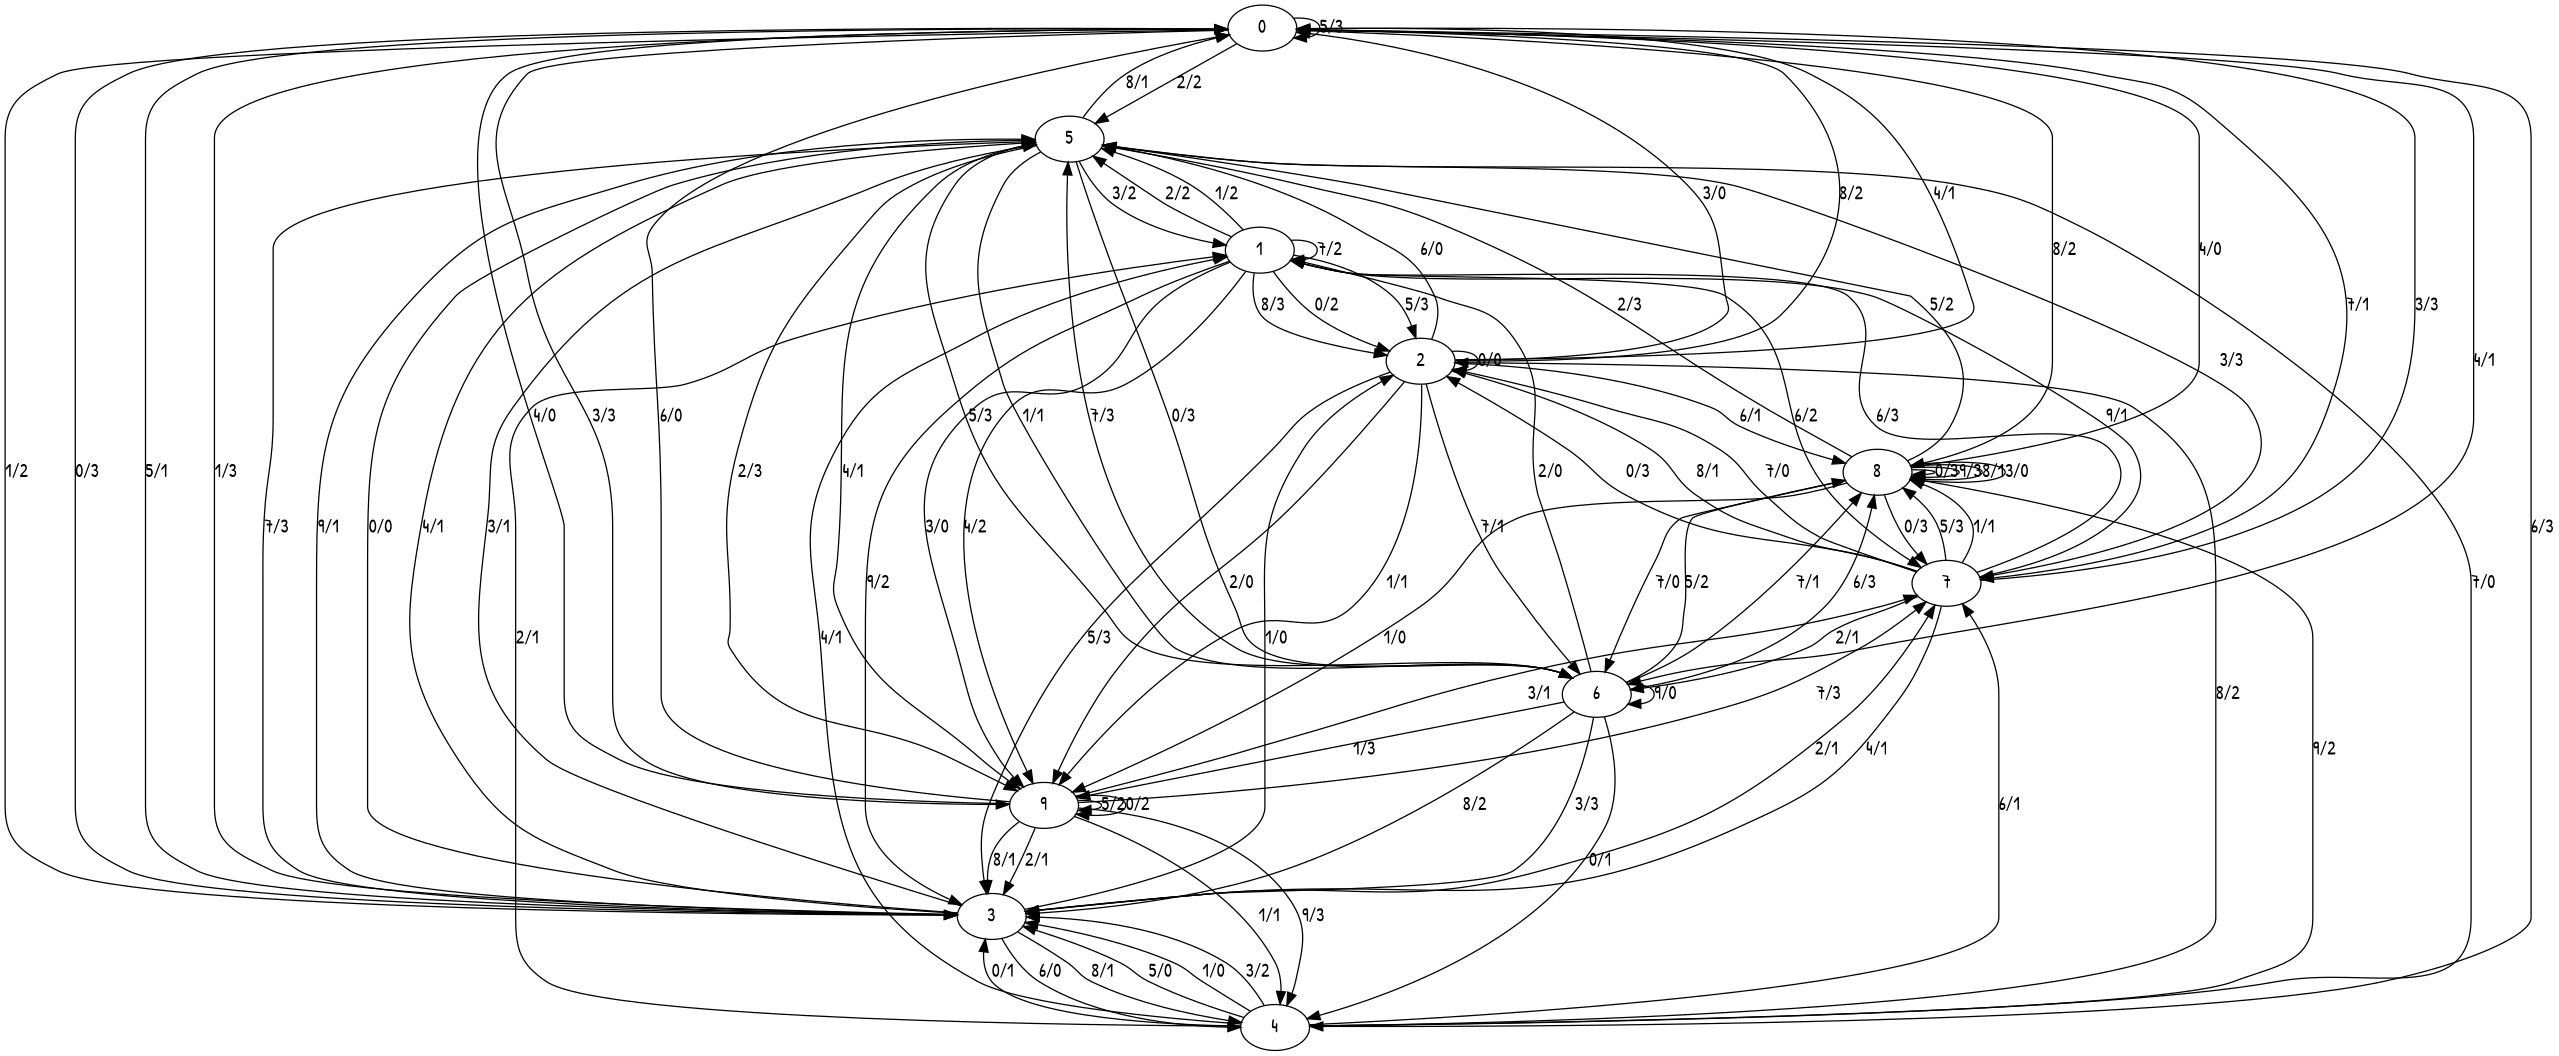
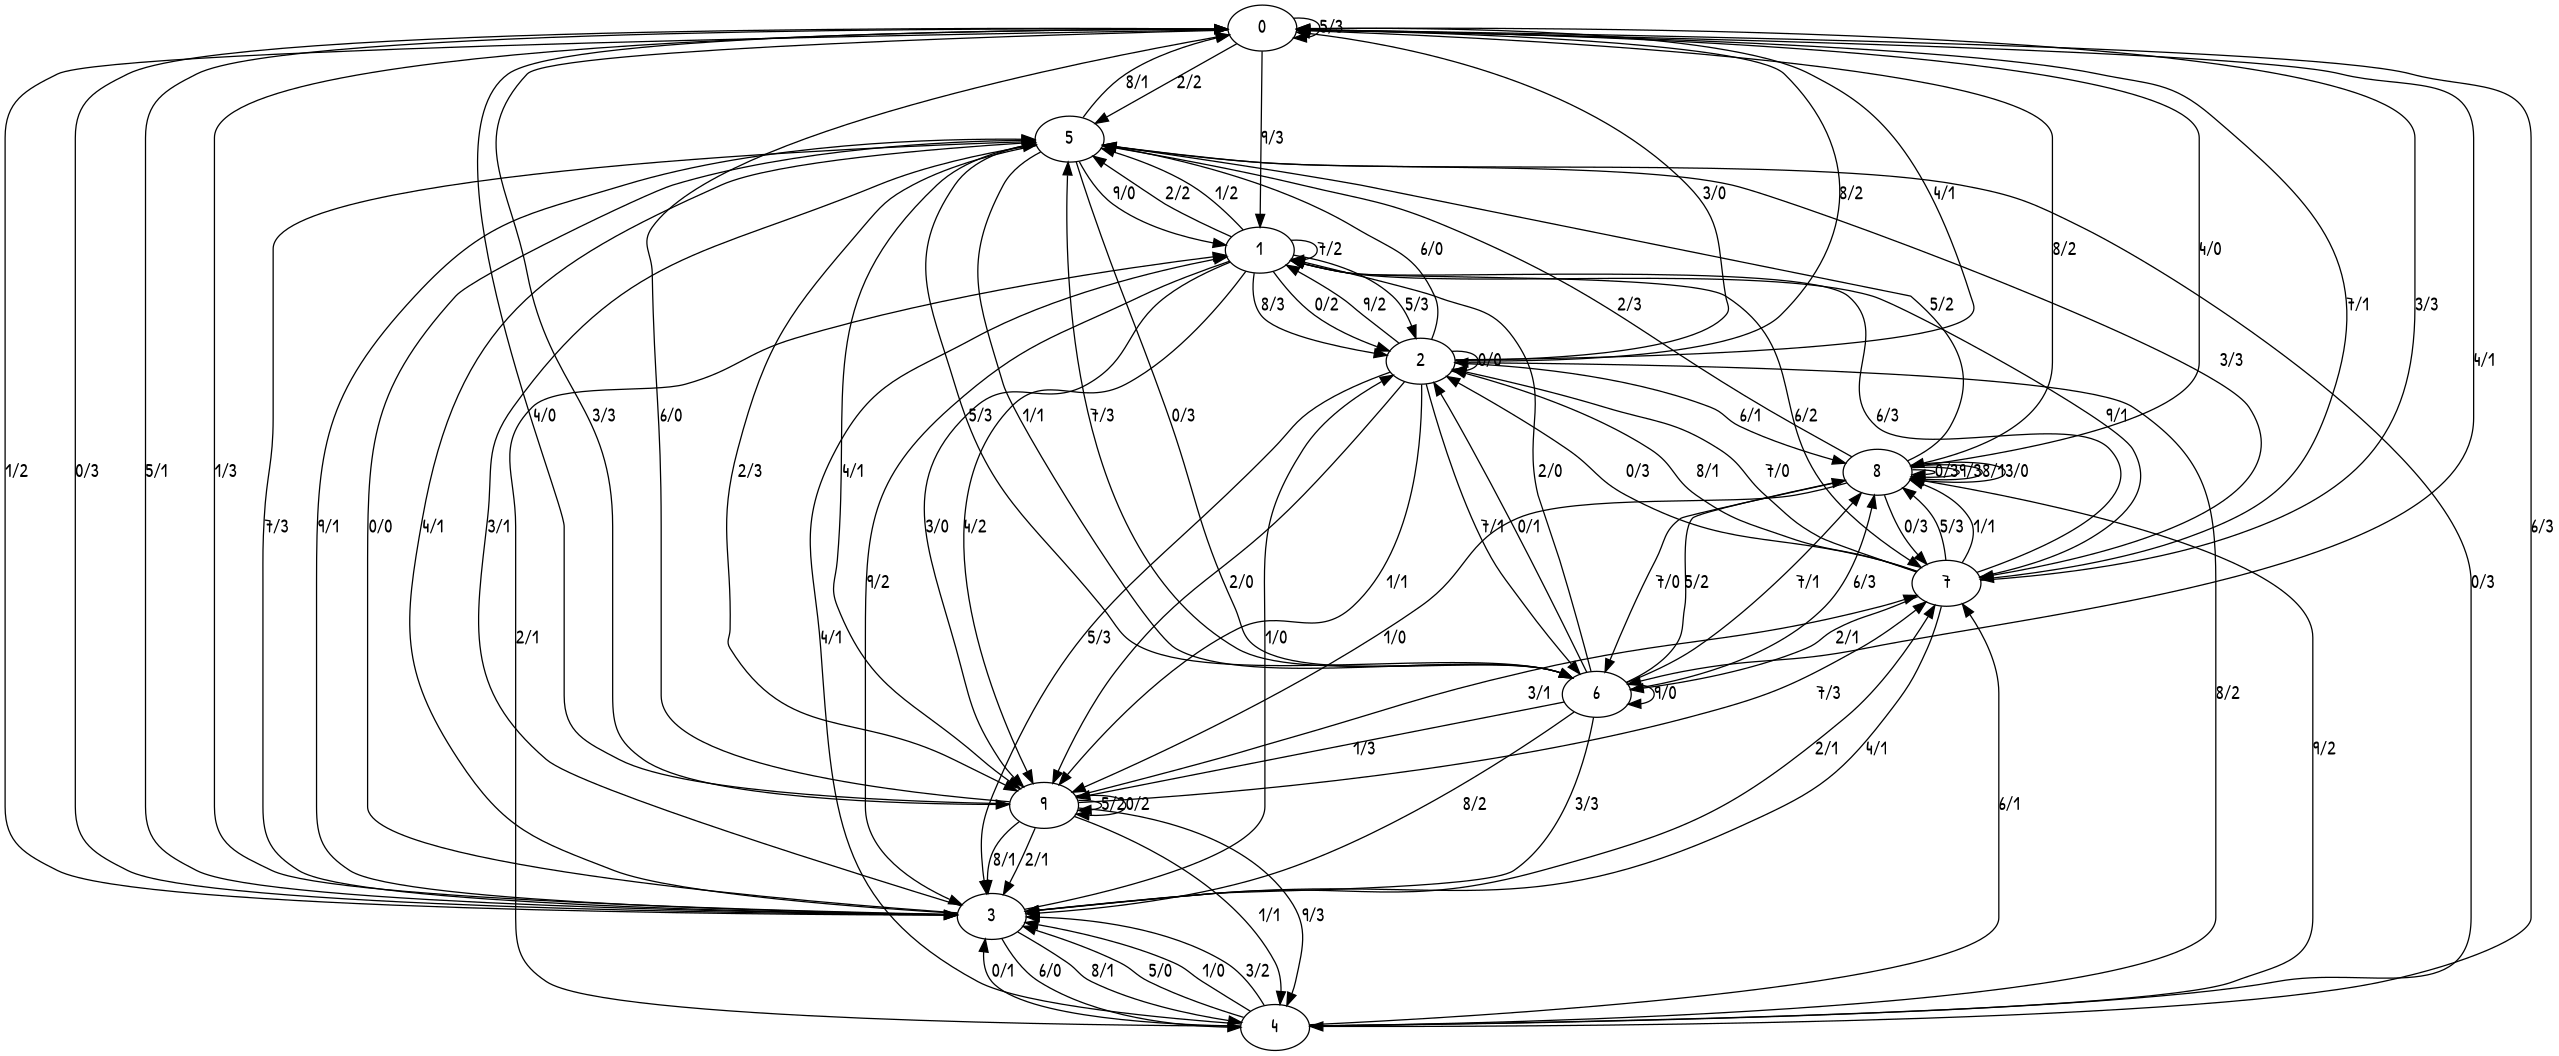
edge "0" -> "1": added, label "9/3"
edge "5" -> "1": label "3/2" -> "9/0"
edge "2" -> "1": added, label "9/2"
edge "4" -> "5": label "7/0" -> "0/3"
edge "6" -> "4": now "6" -> "2"
